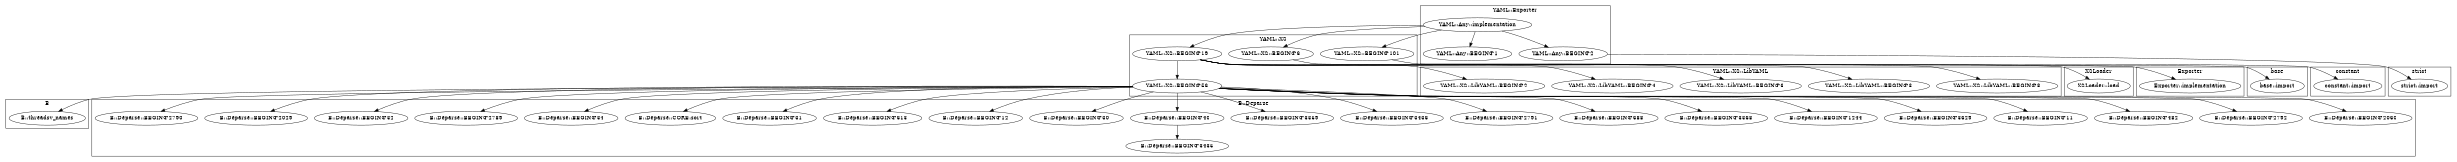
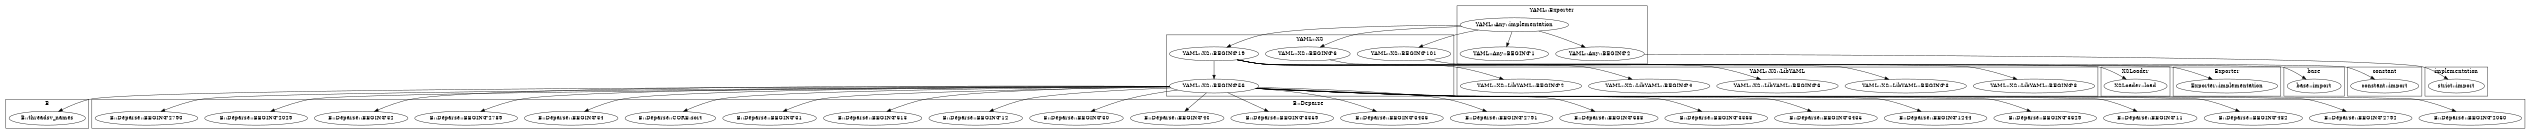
cluster "strict": label "strict" -> "implementation"
edge "B::Deparse::BEGIN@40" -> "B::Deparse::BEGIN@3435": now "YAML::XS::BEGIN@56" -> "B::Deparse::BEGIN@3435"
